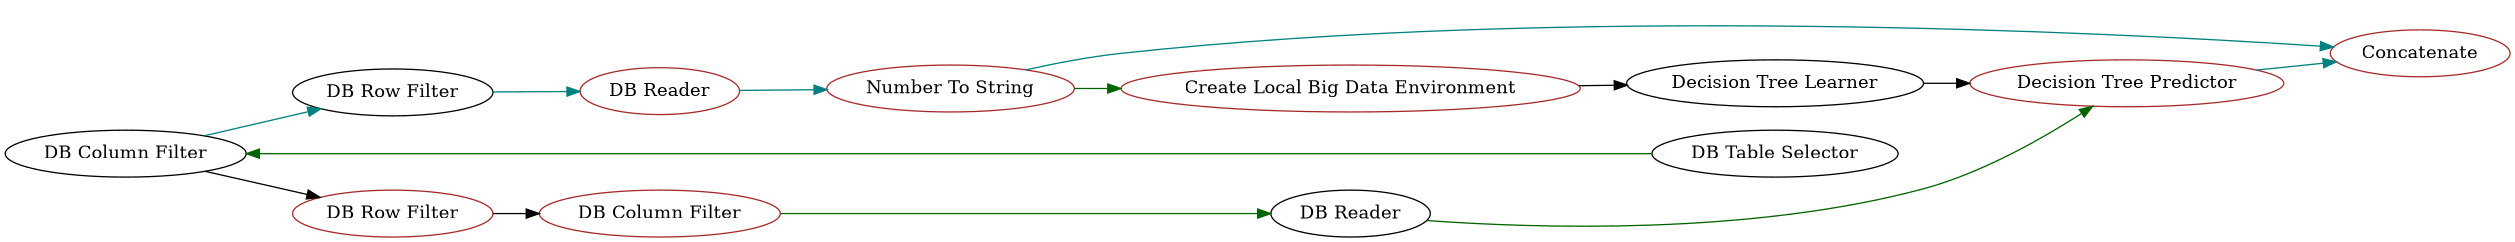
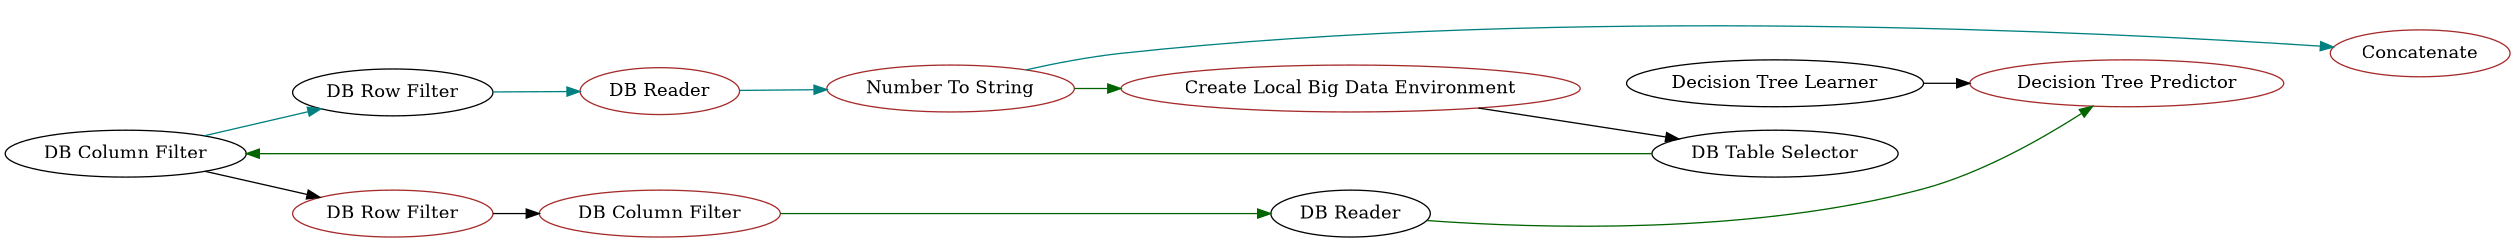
edge "Decision Tree Predictor" -> "Concatenate": removed
edge "Create Local Big Data Environment" -> "Decision Tree Learner": now "Create Local Big Data Environment" -> "DB Table Selector"
